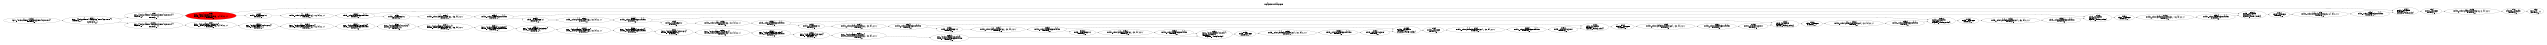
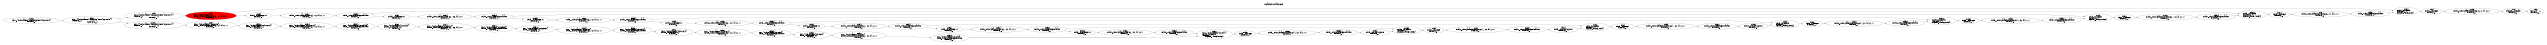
node "Node41 mapindex = cudnn.ReLU reverseMap = {}": label "Node41 mapindex = cudnn.ReLU reverseMap = {}" -> "Node41 module = cudnn.ReLU reverseMap = {}"
node "Node43 module = nn.Dropout(0.500000) reverseMap = {}": label "Node43 module = nn.Dropout(0.500000) reverseMap = {}" -> "Tanh43 module = nn.Dropout(0.500000) reverseMap = {}"
